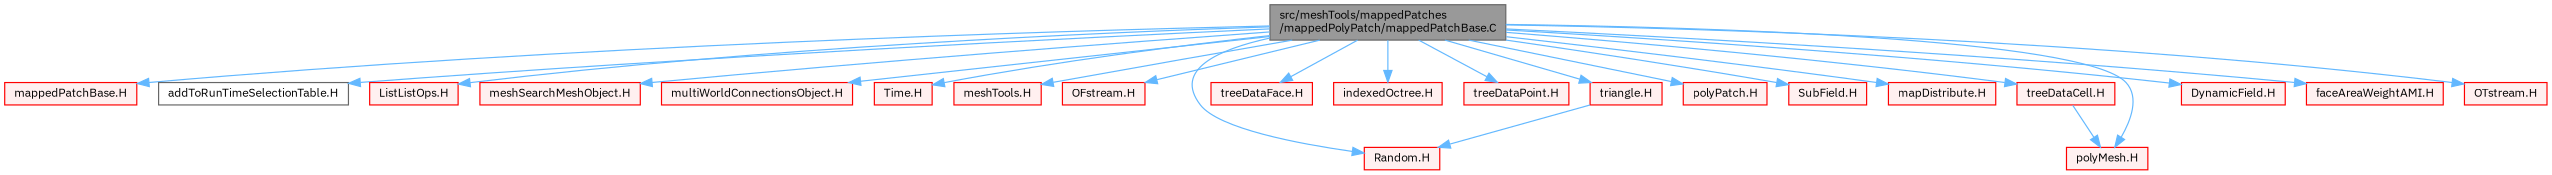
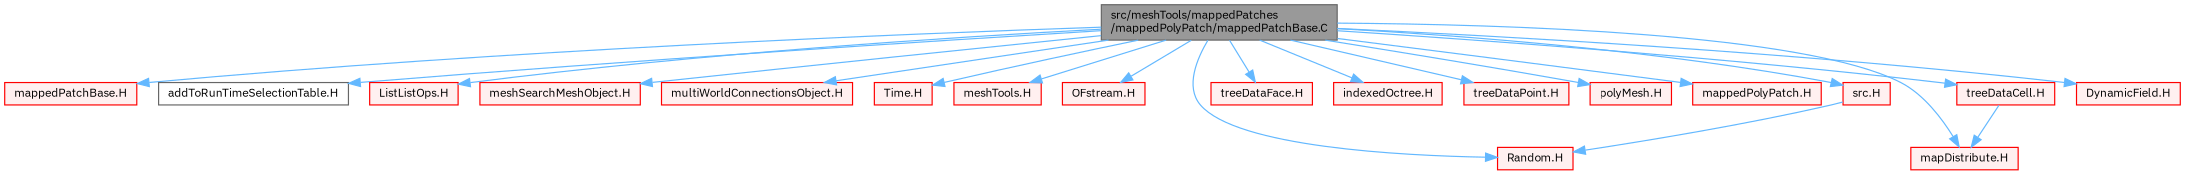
node "triangle.H": label "triangle.H" -> "src.H"
node "polyPatch.H": label "polyPatch.H" -> "mappedPolyPatch.H"
node "SubField.H": removed
node "faceAreaWeightAMI.H": removed
node "OTstream.H": removed
edge "treeDataCell.H" -> "polyMesh.H": now "treeDataCell.H" -> "mapDistribute.H"
